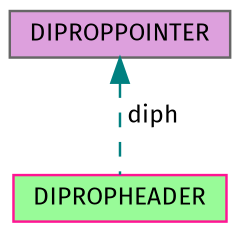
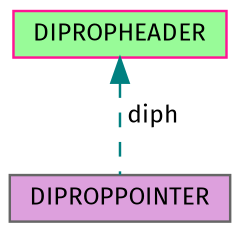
edge "DIPROPHEADER" -> "DIPROPPOINTER": reversed
